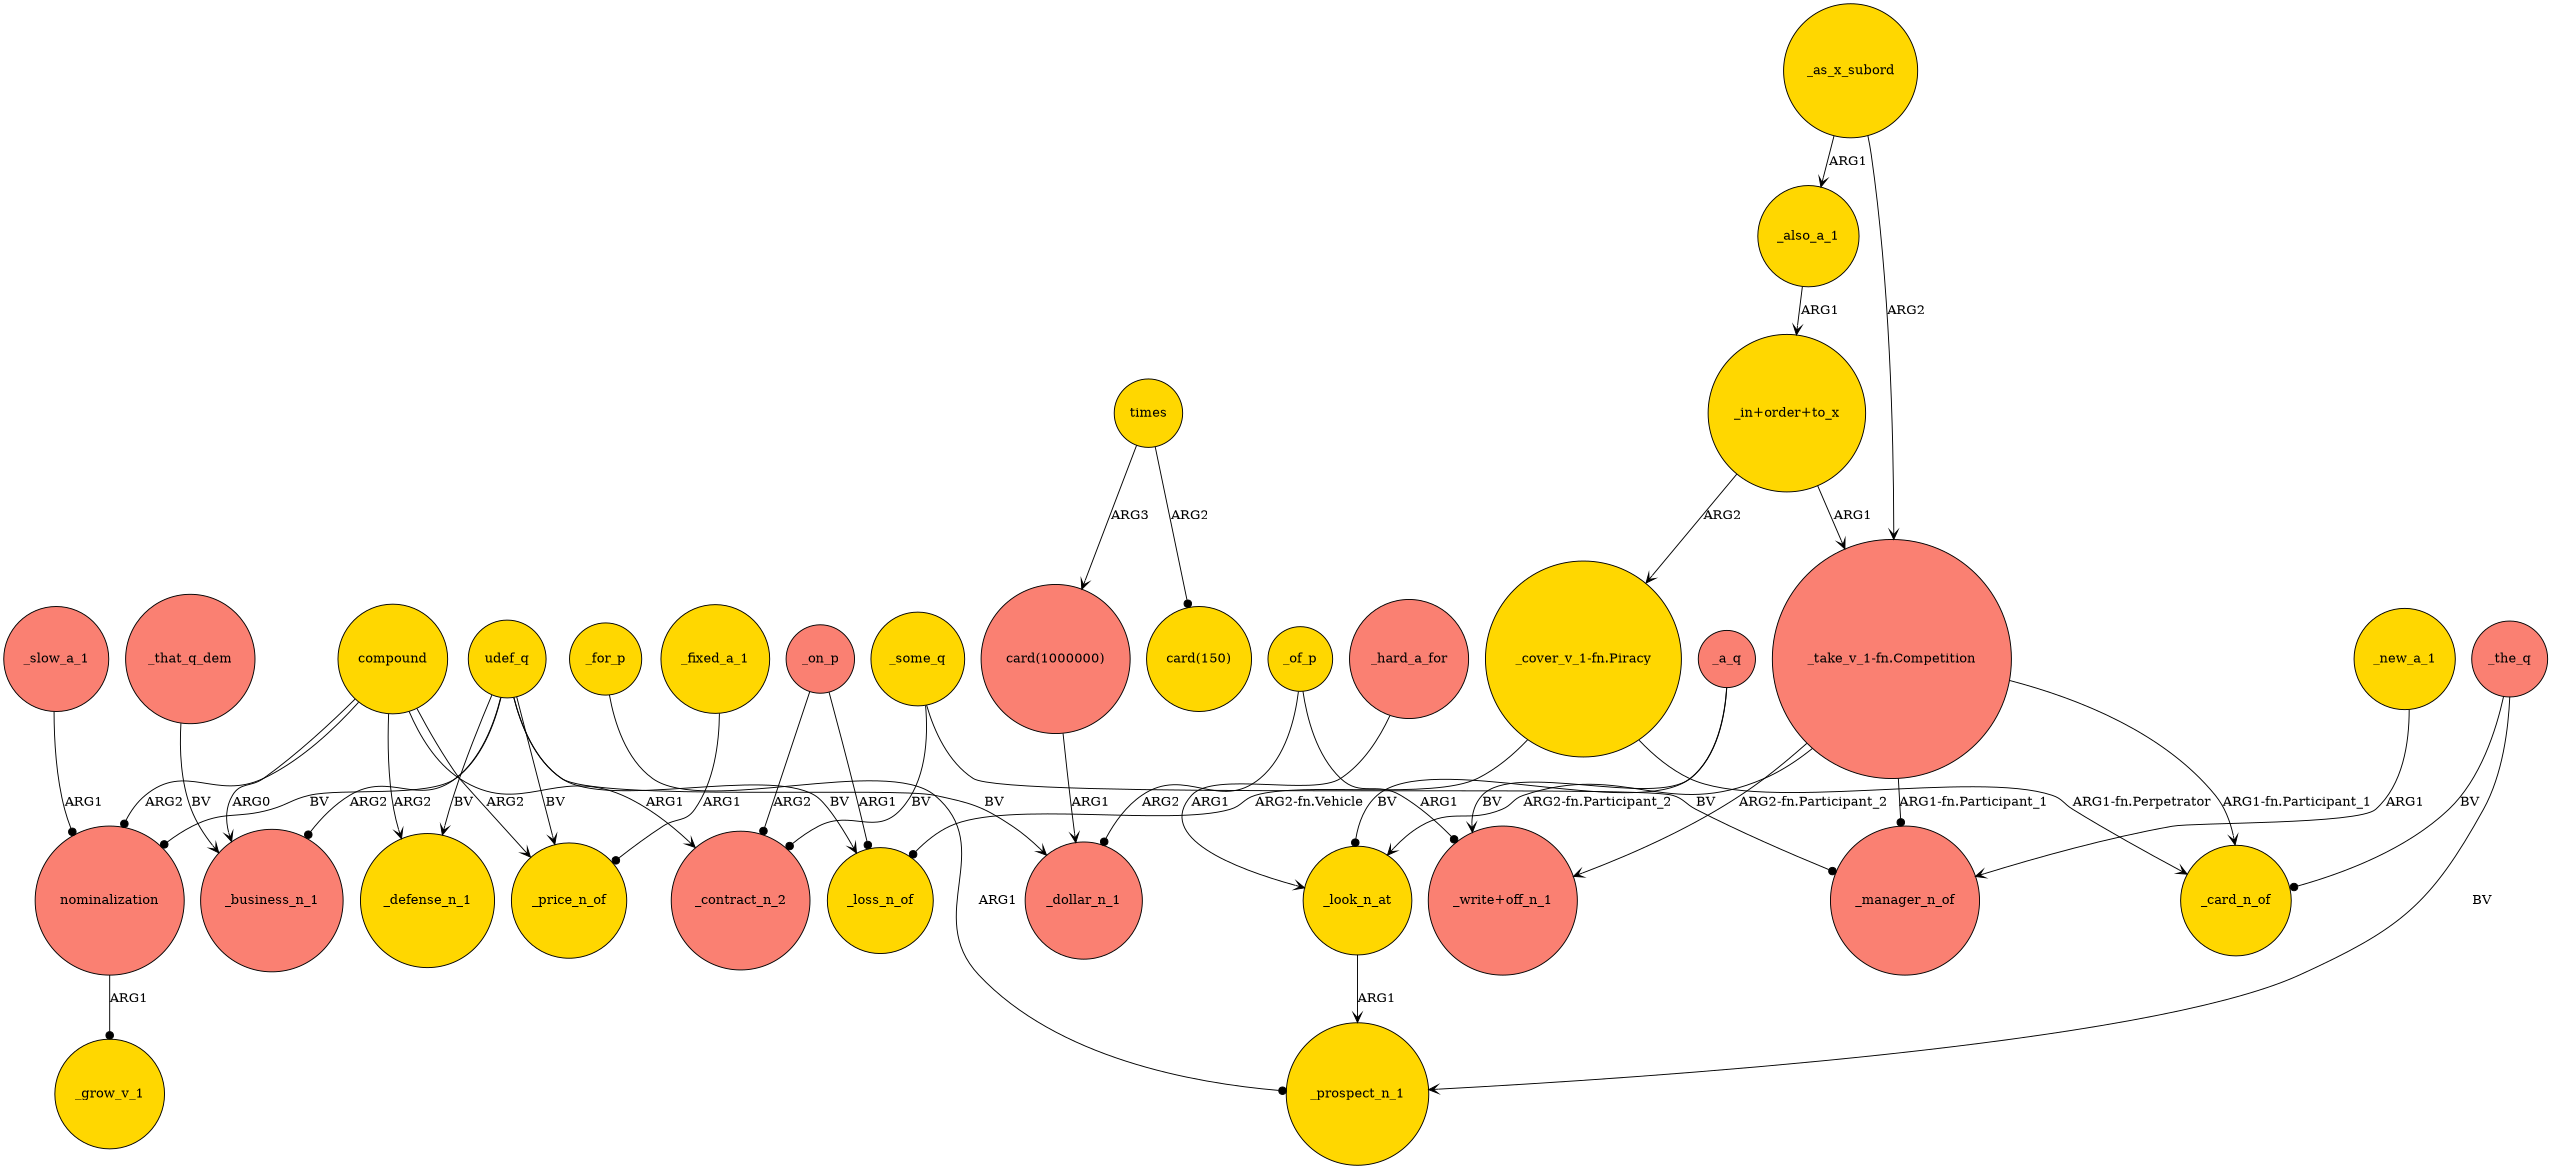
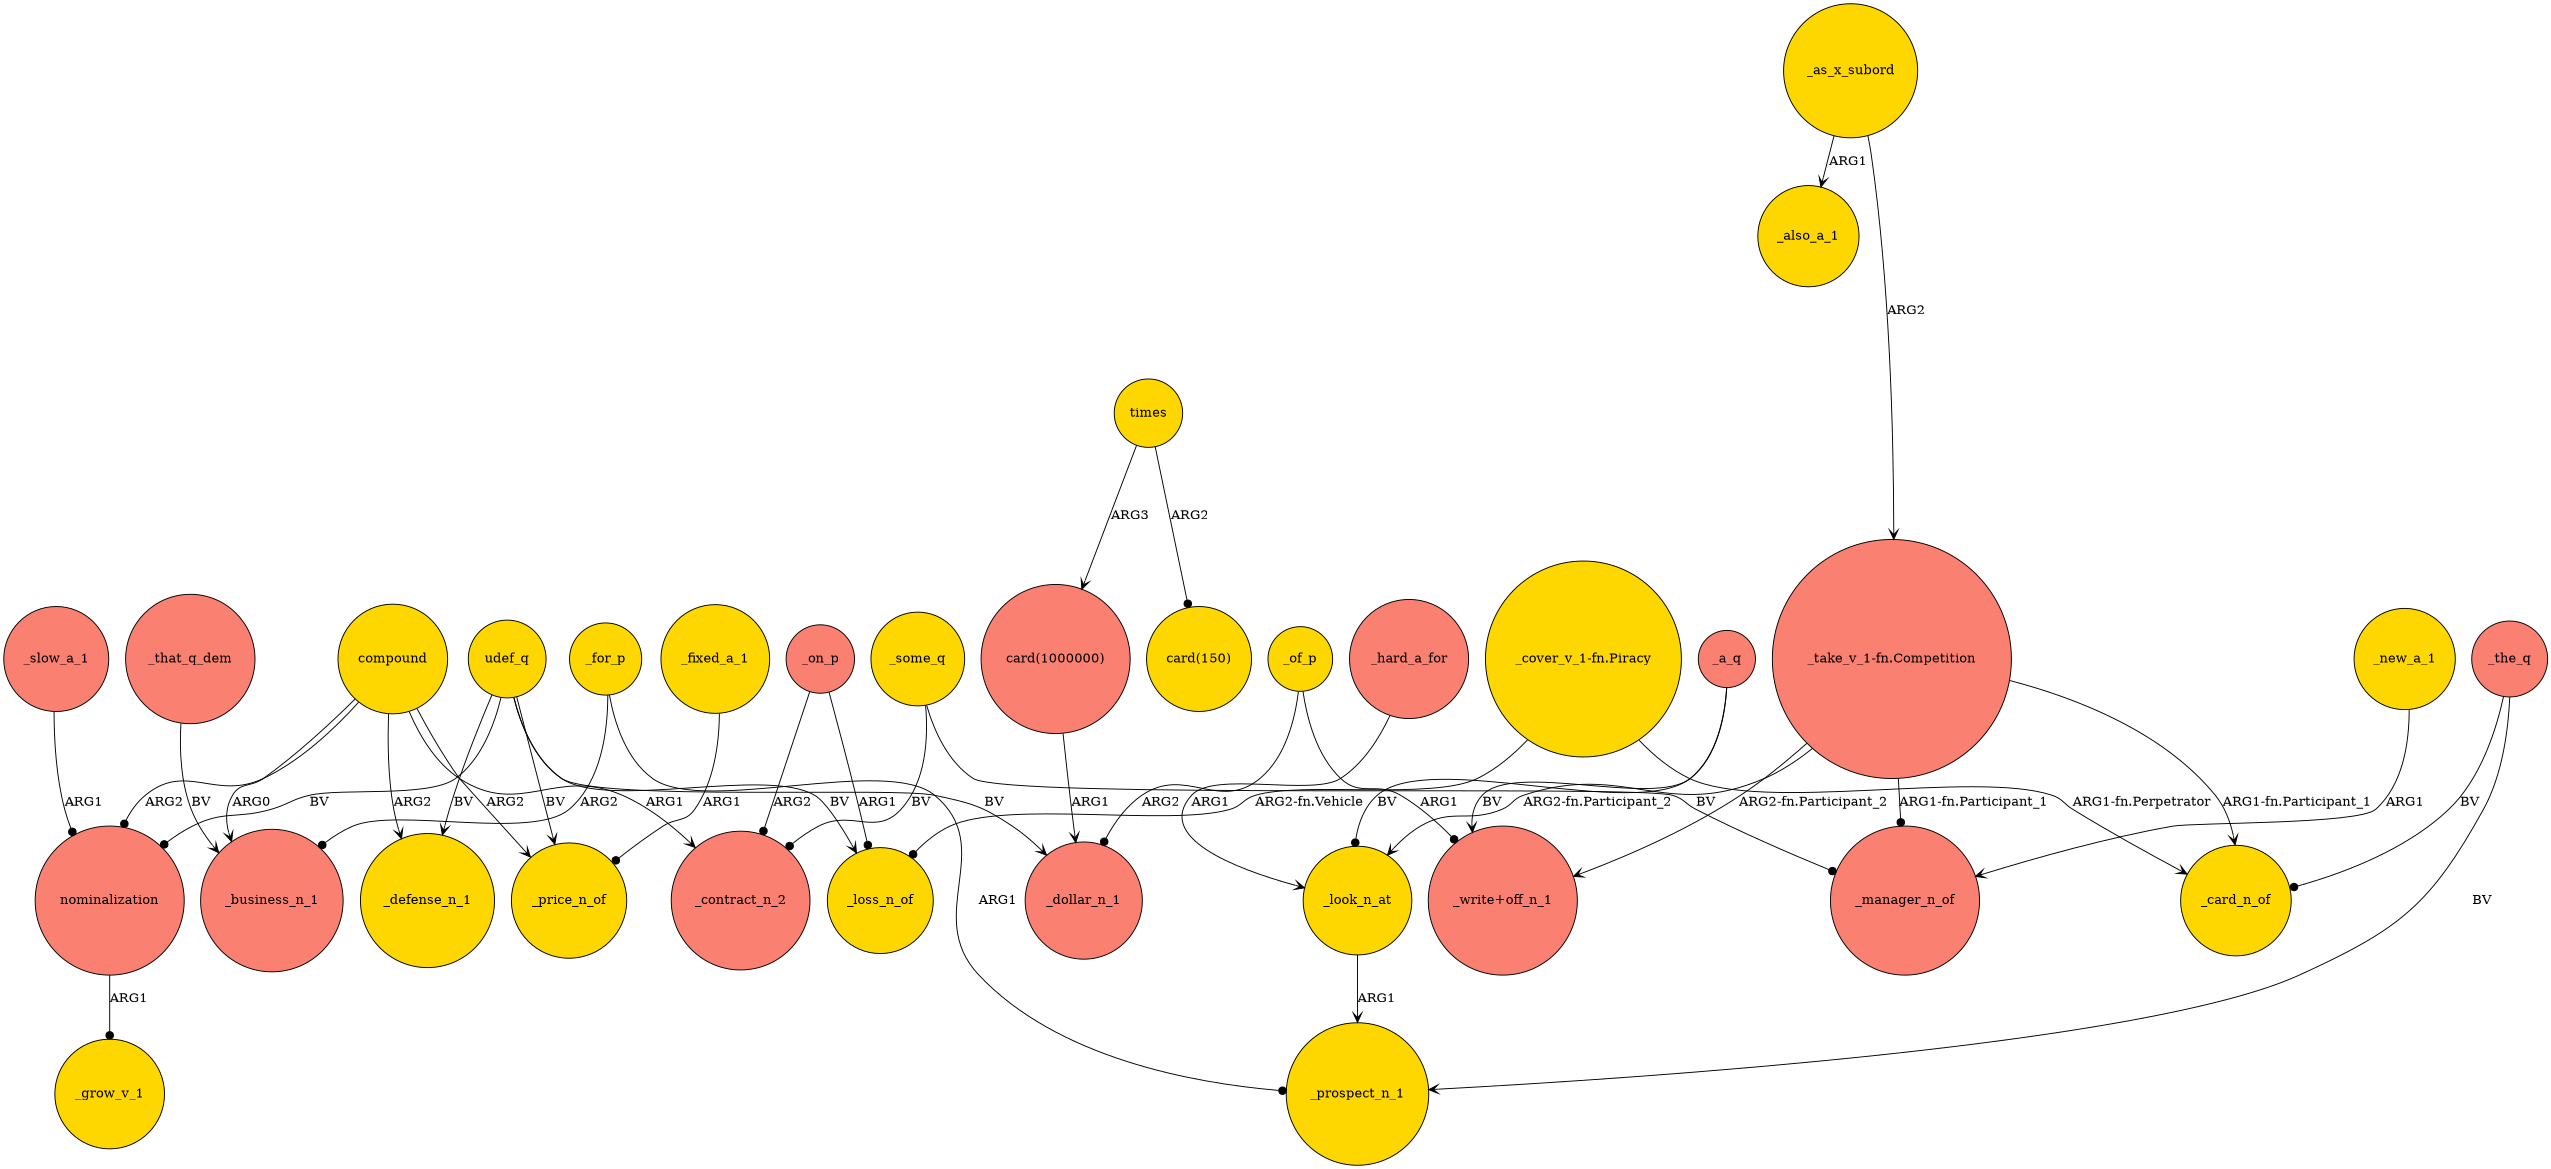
node "_in+order+to_x": removed
edge "udef_q" -> "_business_n_1": now "_for_p" -> "_business_n_1"
